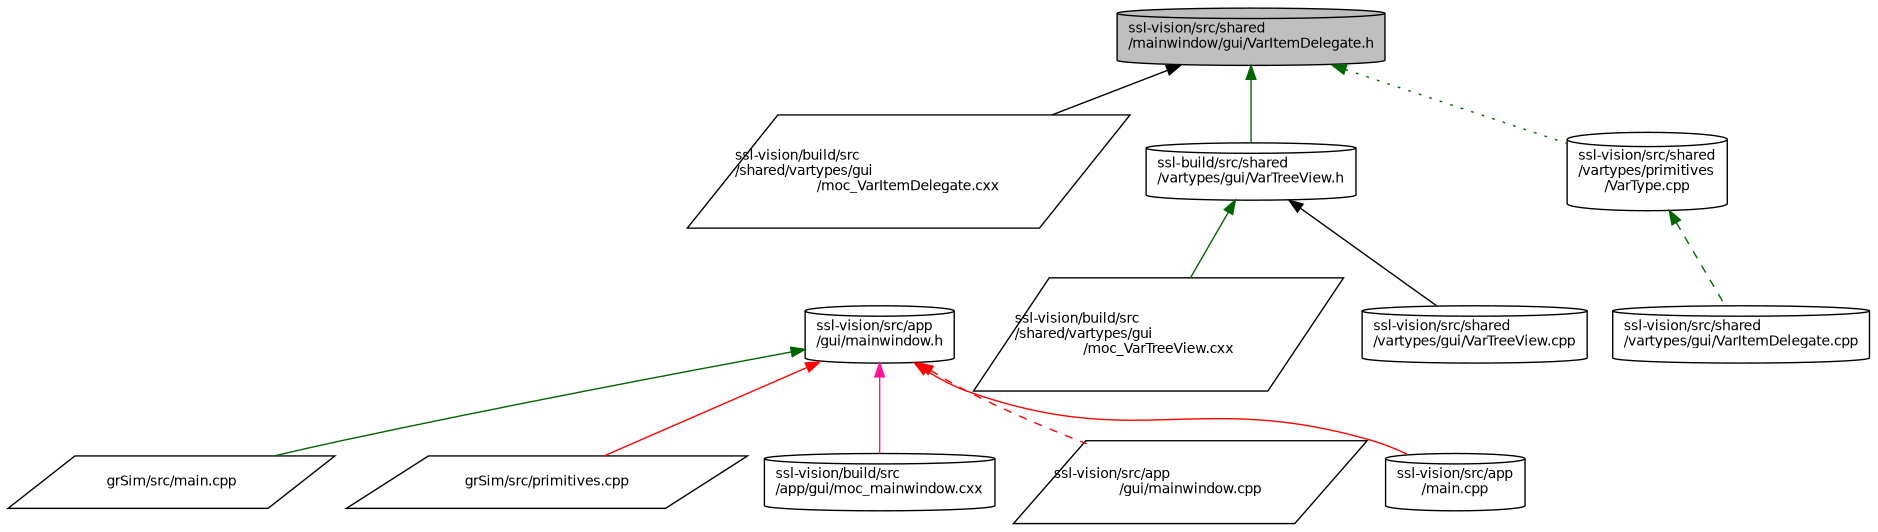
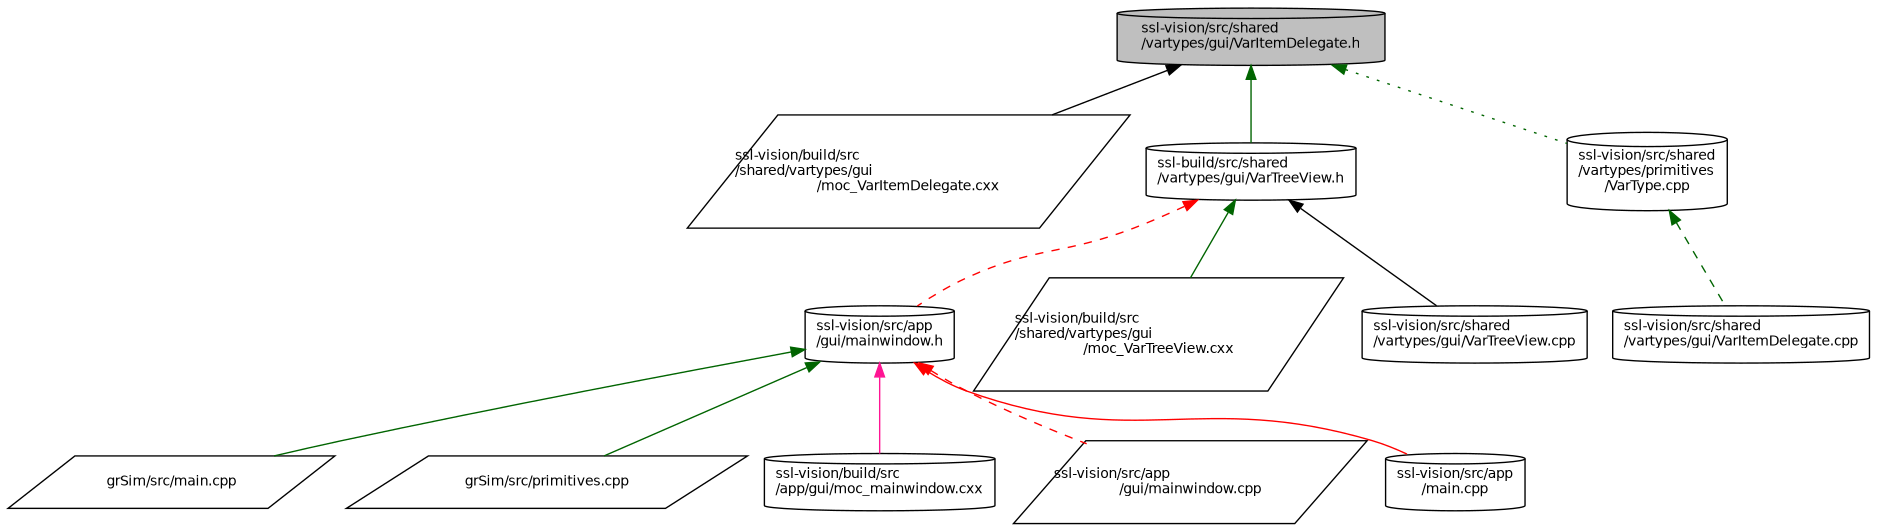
node "ssl-vision/src/shared /mainwindow/gui/VarItemDelegate.h": label "ssl-vision/src/shared /mainwindow/gui/VarItemDelegate.h" -> "ssl-vision/src/shared /vartypes/gui/VarItemDelegate.h"
edge "ssl-vision/src/app /gui/mainwindow.h" -> "ssl-build/src/shared /vartypes/gui/VarTreeView.h": added
edge "grSim/src/primitives.cpp" -> "ssl-vision/src/app /gui/mainwindow.h": color red -> darkgreen
